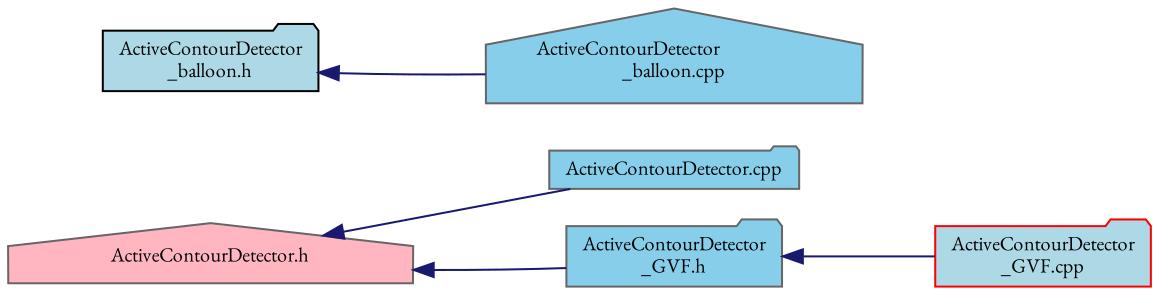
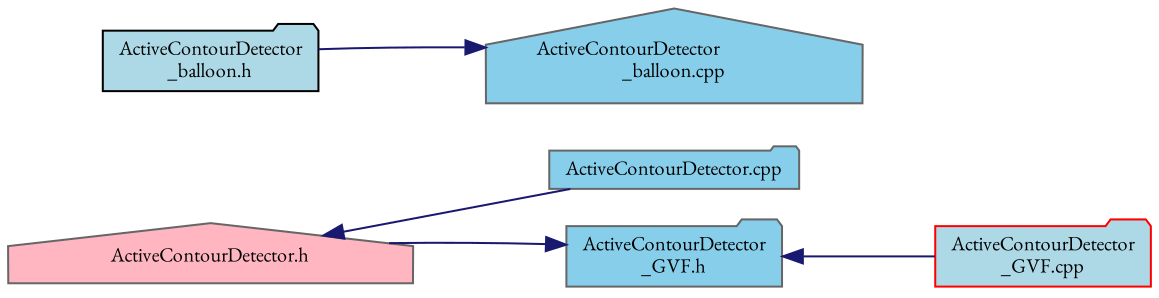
edge "ActiveContourDetector _balloon.cpp" -> "ActiveContourDetector _balloon.h": reversed
edge "ActiveContourDetector _GVF.h" -> "ActiveContourDetector.h": reversed
